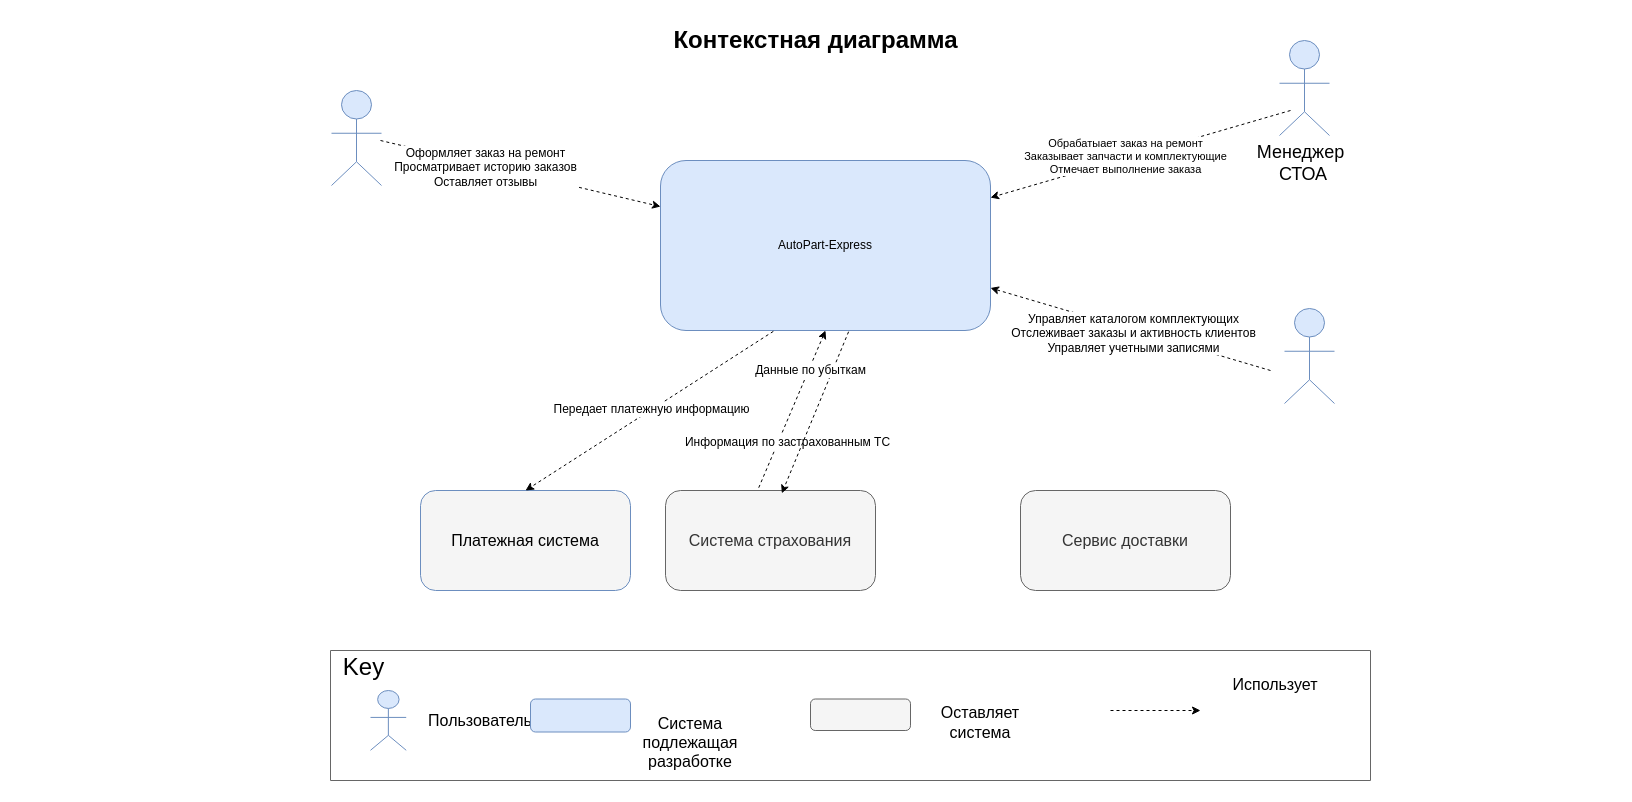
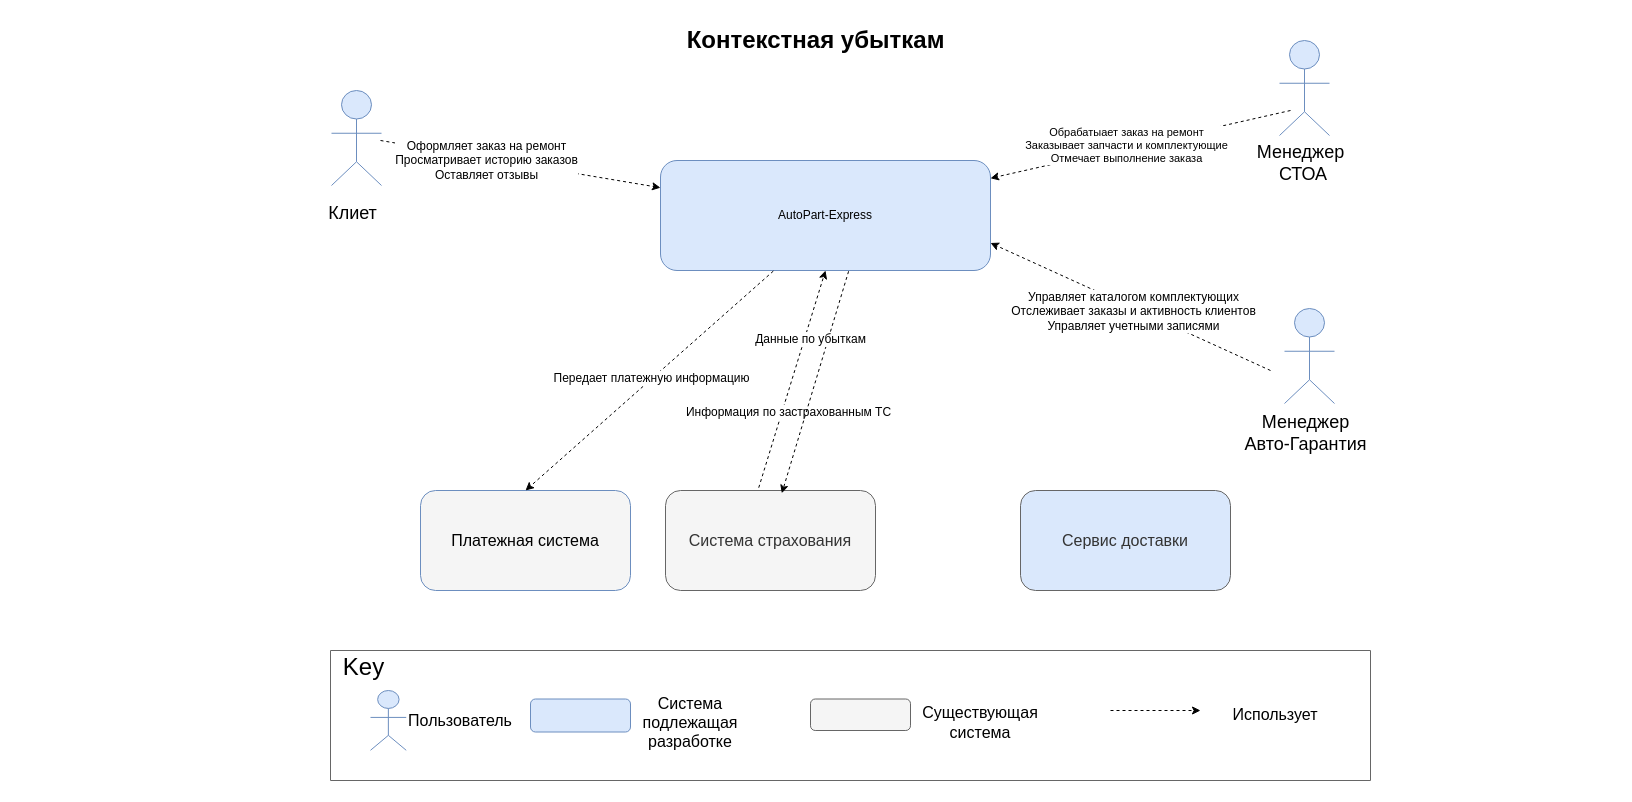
node "Контекстная диаграмма": label "Контекстная диаграмма" -> "Контекстная убыткам"
node "Клиет": added
node "AutoPart-Express": size 330x170 -> 330x110
node "Менеджер Авто-Гарантия": added
node "Сервис доставки": fillcolor #f5f5f5 -> #dae8fc
node "Использует": moved (1276, 685) -> (1276, 715)
node "Пользователь": moved (481, 720) -> (461, 720)
node "Оставляет система": label "Оставляет система" -> "Существующая система"
node "Система подлежащая разработке": moved (691, 743) -> (691, 723)
